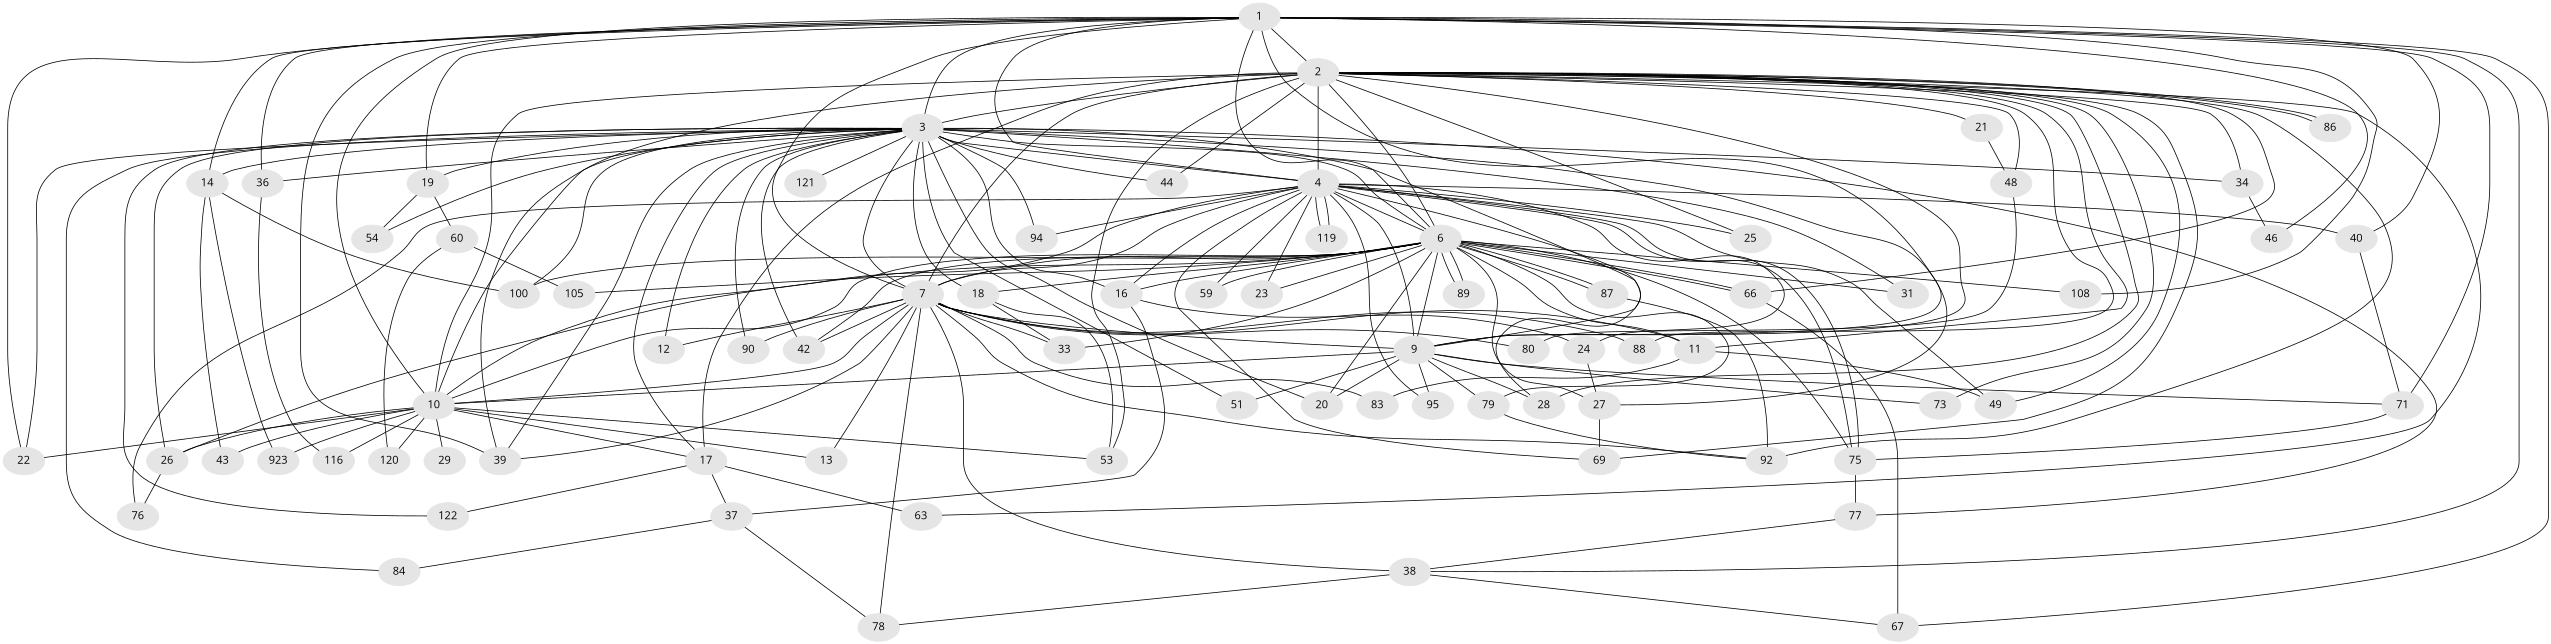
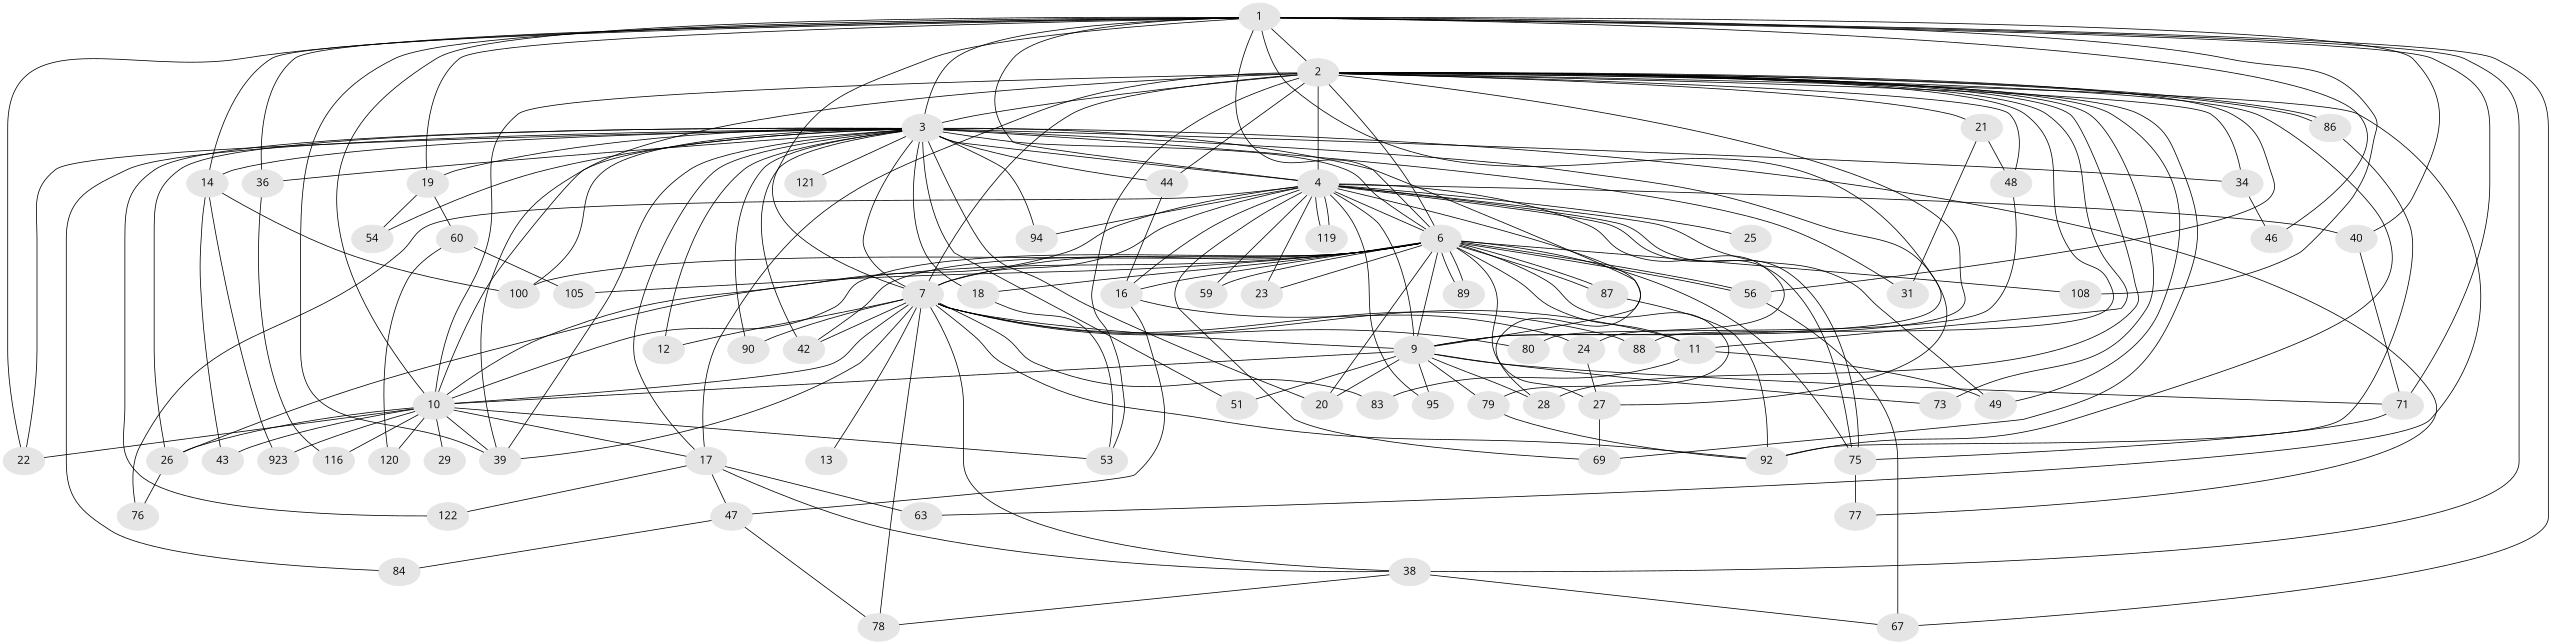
edge "2" -- "25": removed
edge "3" -- "16": now "44" -- "16"
edge "6" -- "31": now "21" -- "31"
node "66": label "66" -> "56"
node "33": removed
edge "10" -- "13": now "10" -- "39"
edge "86" -- "92": added
node "37": label "37" -> "47"
edge "77" -- "38": now "17" -- "38"
